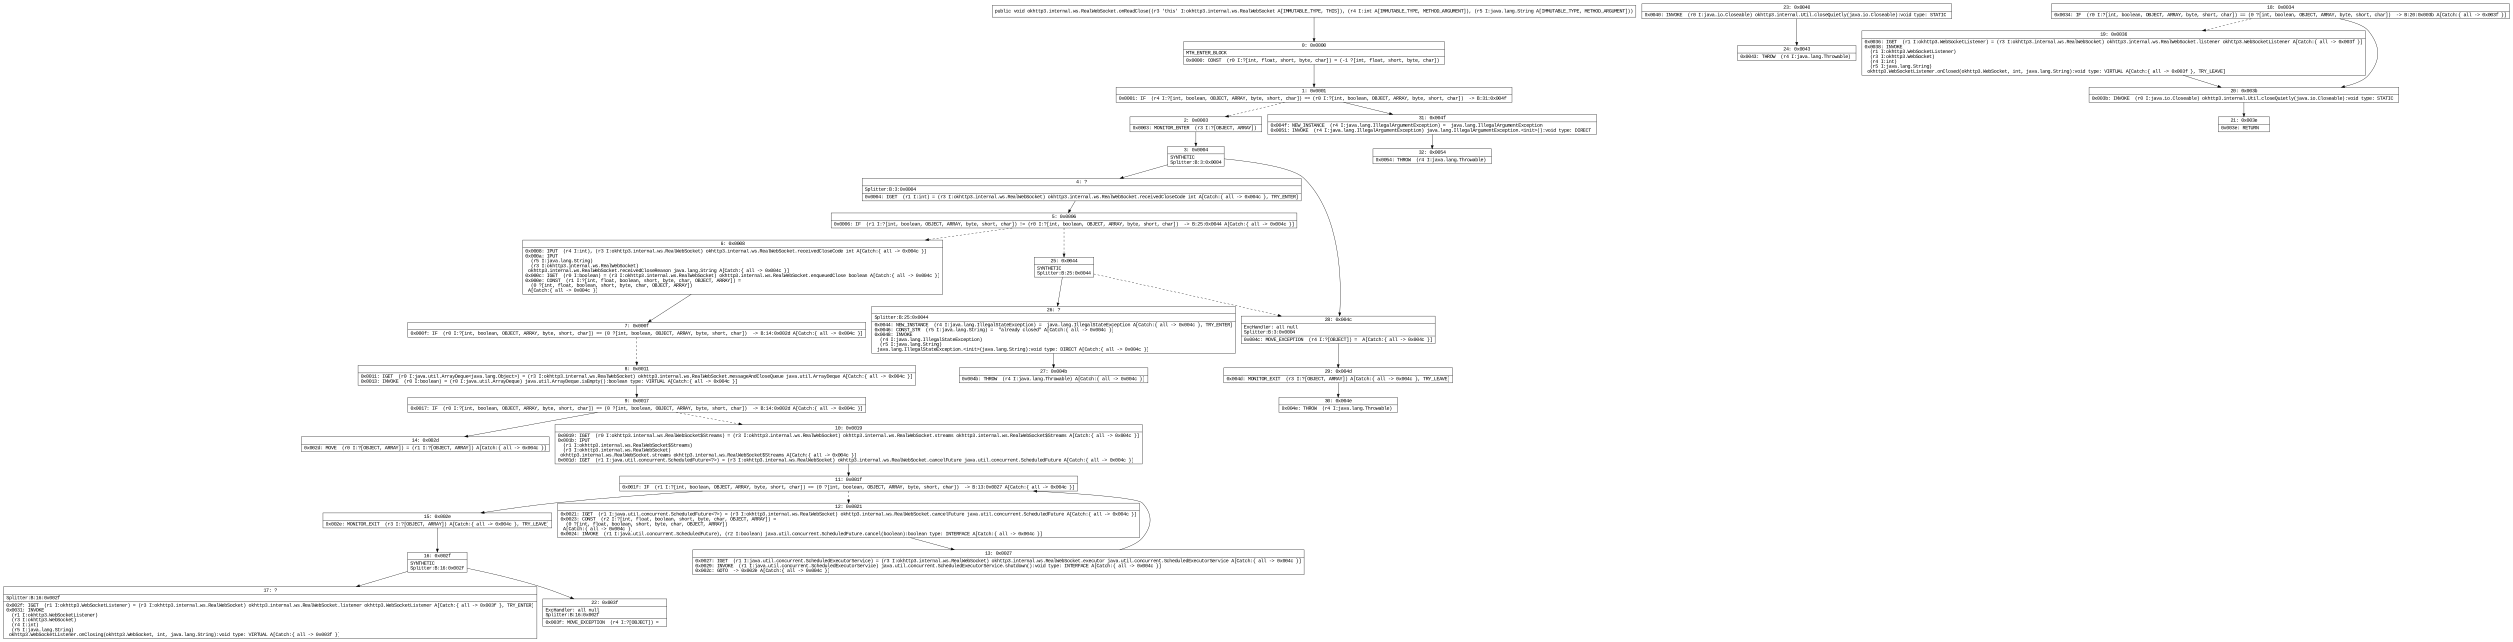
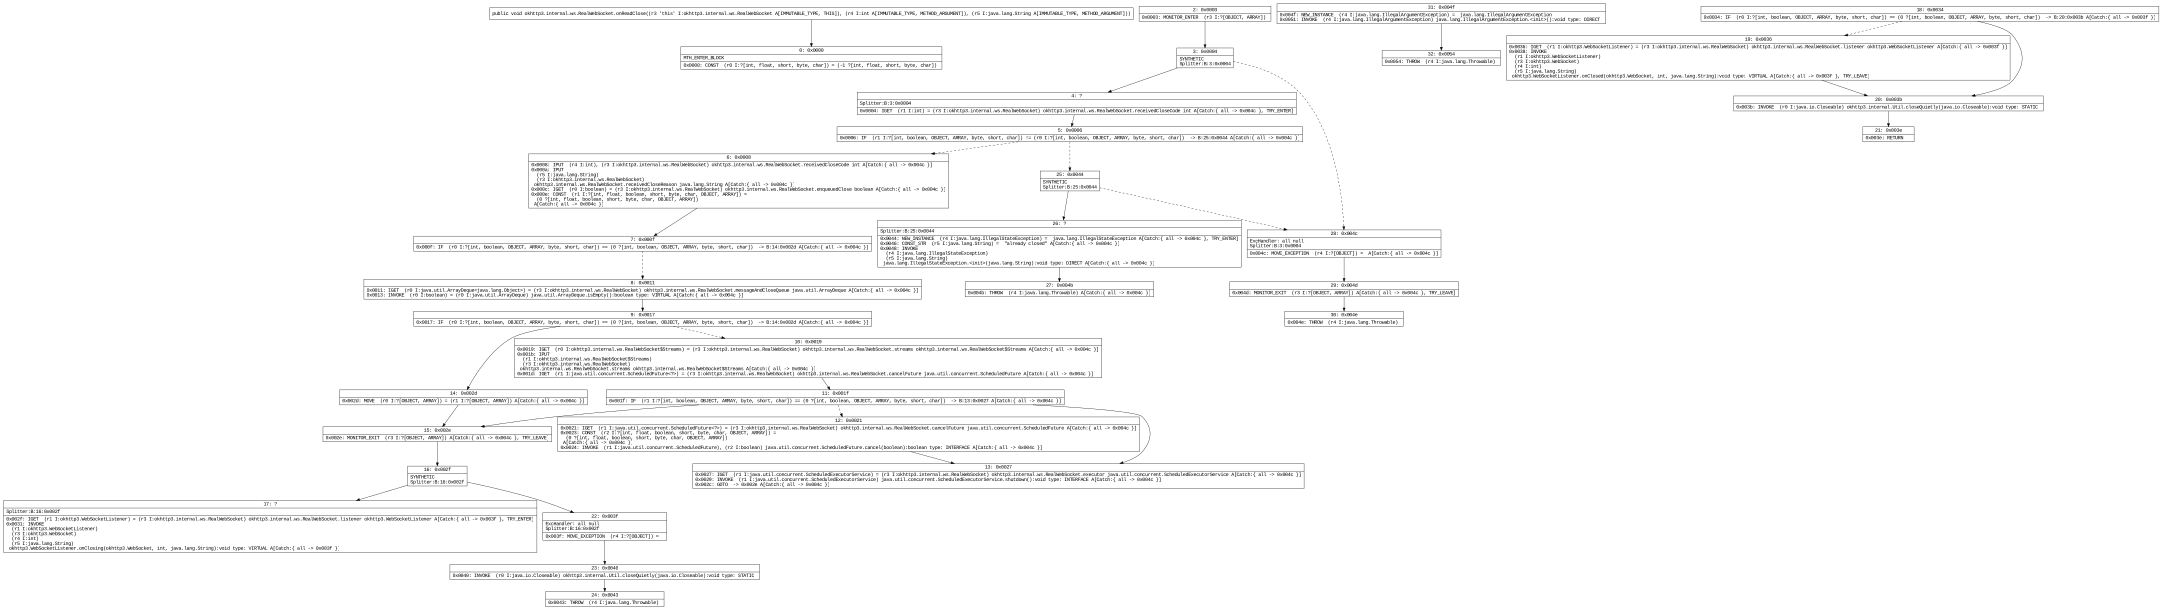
node "1: 0x0001": removed
edge "3: 0x0004" -> "28: 0x004c": style solid -> dashed
edge "14: 0x002d" -> "15: 0x002e": added
edge "13: 0x0027" -> "11: 0x001f": reversed
edge "22: 0x003f" -> "23: 0x0040": added
